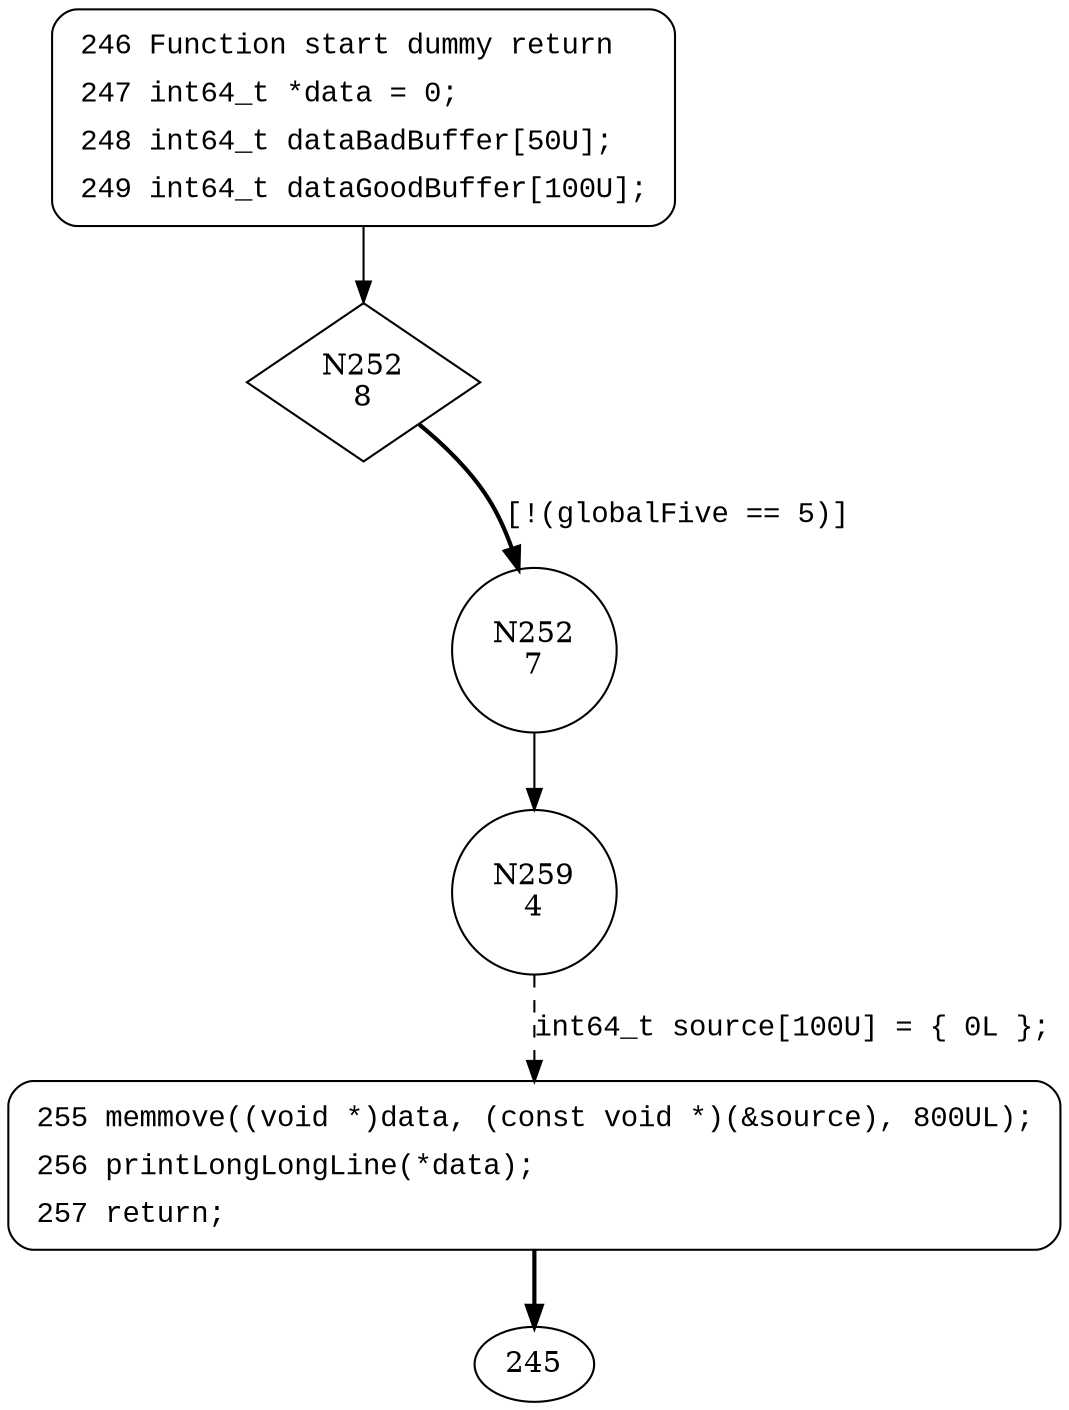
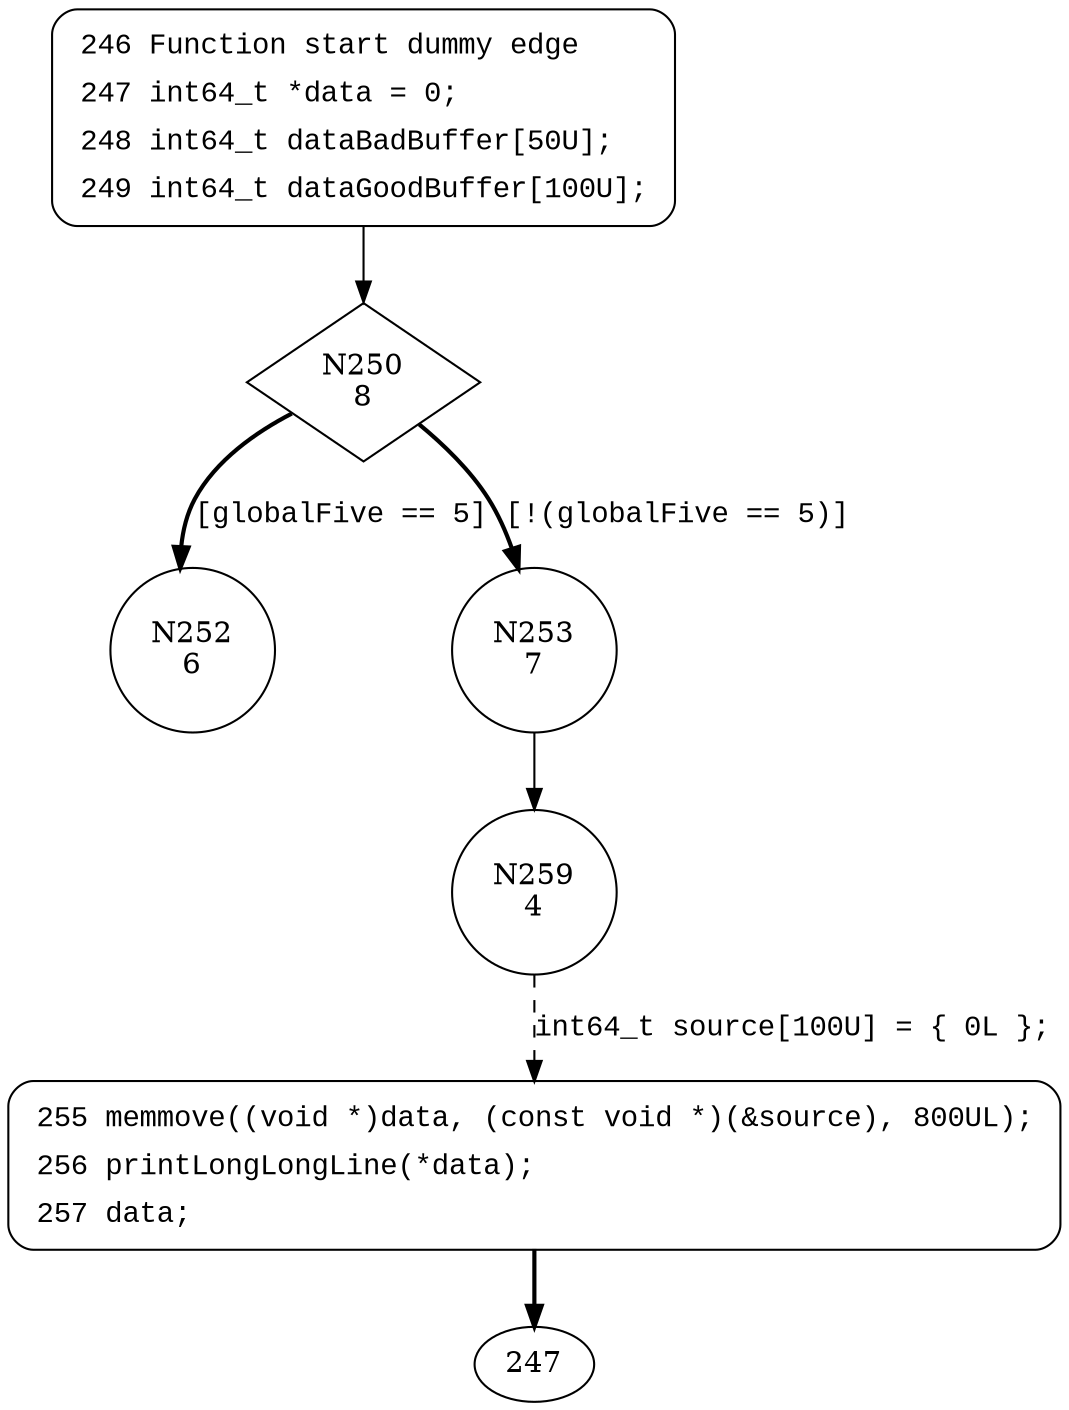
node "246": text "Function start dummy return" -> "Function start dummy edge"
node "N252 8": label "N252 8" -> "N250 8"
node "N252 6": added
node "N252 7": label "N252 7" -> "N253 7"
node "255": text "return;" -> "data;"
node "245": label "245" -> "247"
